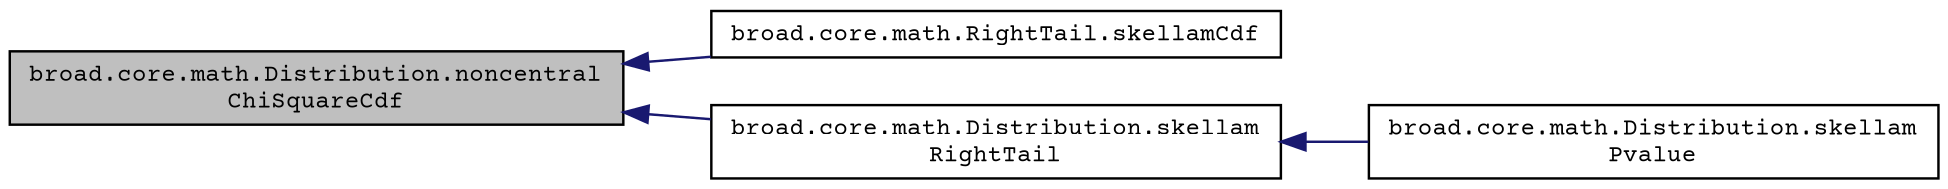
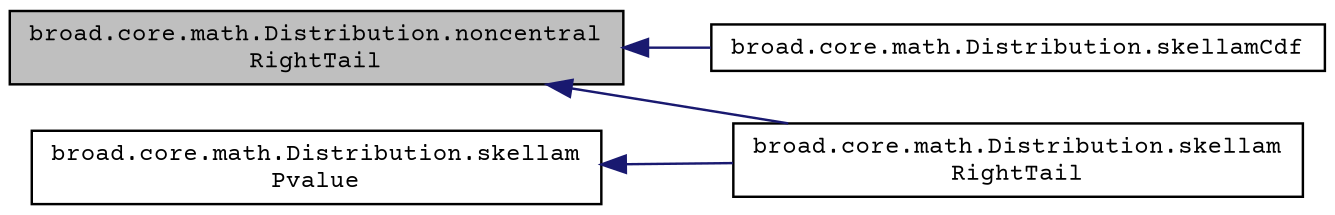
node "broad.core.math.RightTail.skellamCdf": label "broad.core.math.RightTail.skellamCdf" -> "broad.core.math.Distribution.skellamCdf"
node "broad.core.math.Distribution.noncentral ChiSquareCdf": label "broad.core.math.Distribution.noncentral ChiSquareCdf" -> "broad.core.math.Distribution.noncentral RightTail"
edge "broad.core.math.Distribution.skellam Pvalue" -> "broad.core.math.Distribution.skellam RightTail": reversed
